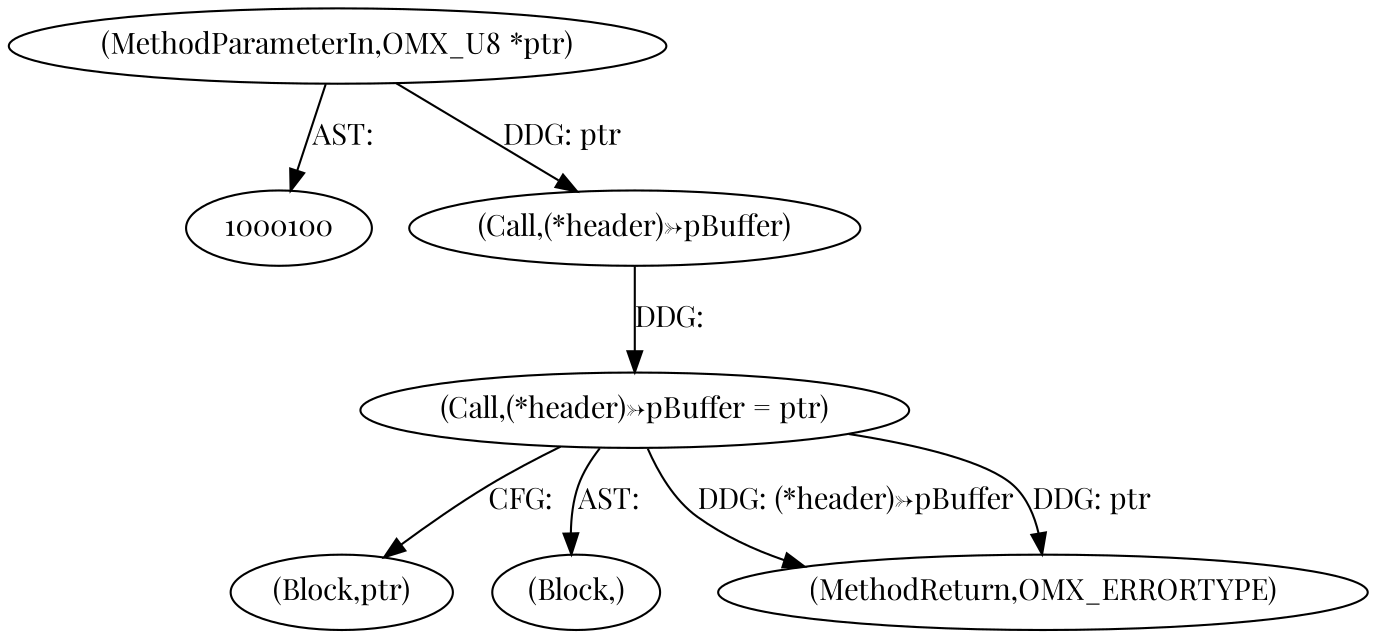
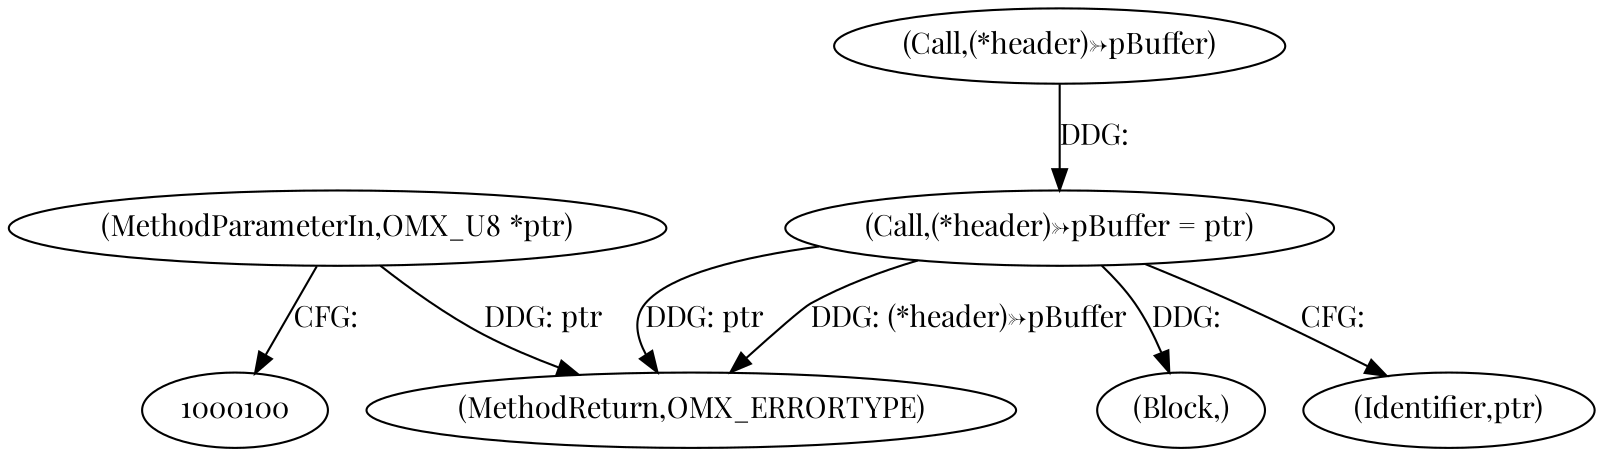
edge "(MethodParameterIn,OMX_U8 *ptr)" -> "(Call,(*header)->pBuffer)": now "(MethodParameterIn,OMX_U8 *ptr)" -> "(MethodReturn,OMX_ERRORTYPE)"
edge "(MethodParameterIn,OMX_U8 *ptr)" -> "1000100": label "AST: " -> "CFG: "
edge "(Call,(*header)->pBuffer = ptr)" -> "(Block,)": label "AST: " -> "DDG: "
node "(Block,ptr)": label "(Block,ptr)" -> "(Identifier,ptr)"
